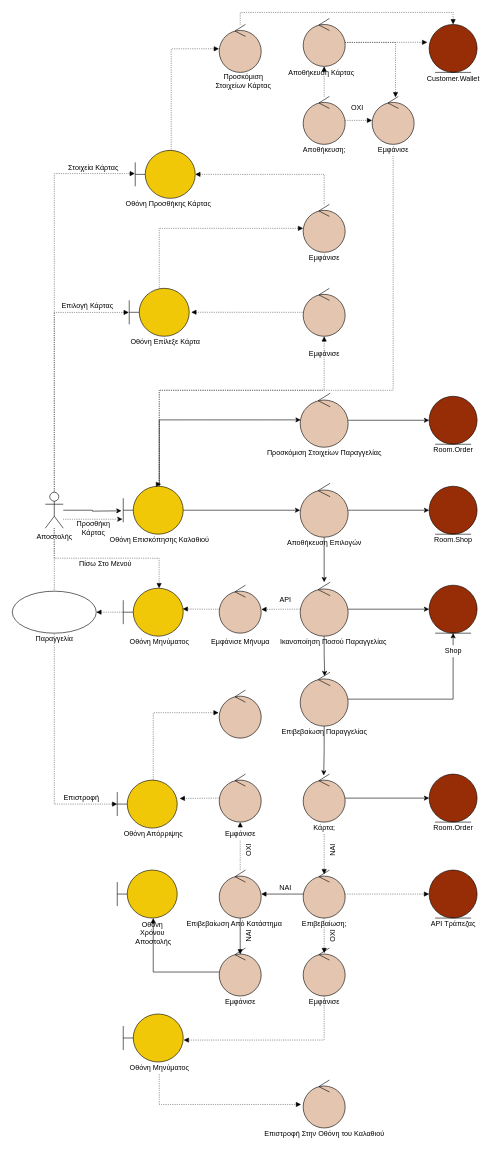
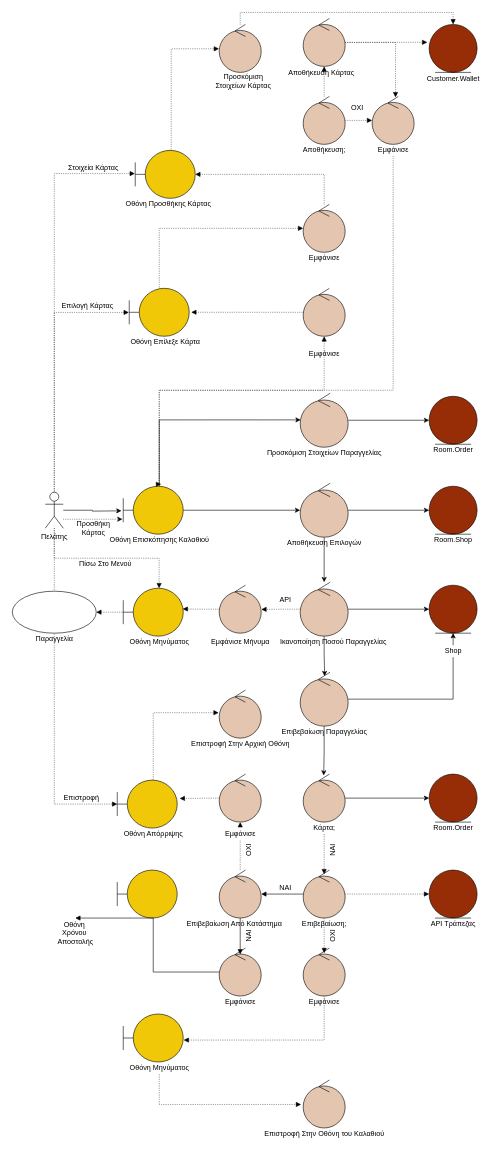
node "Αποστολής": label "Αποστολής" -> "Πελάτης"
node "Επιστροφή Στην Αρχική Οθόνη": added
node "Οθόνη Χρόνου Αποστολής": moved (153, 933) -> (75, 933)
